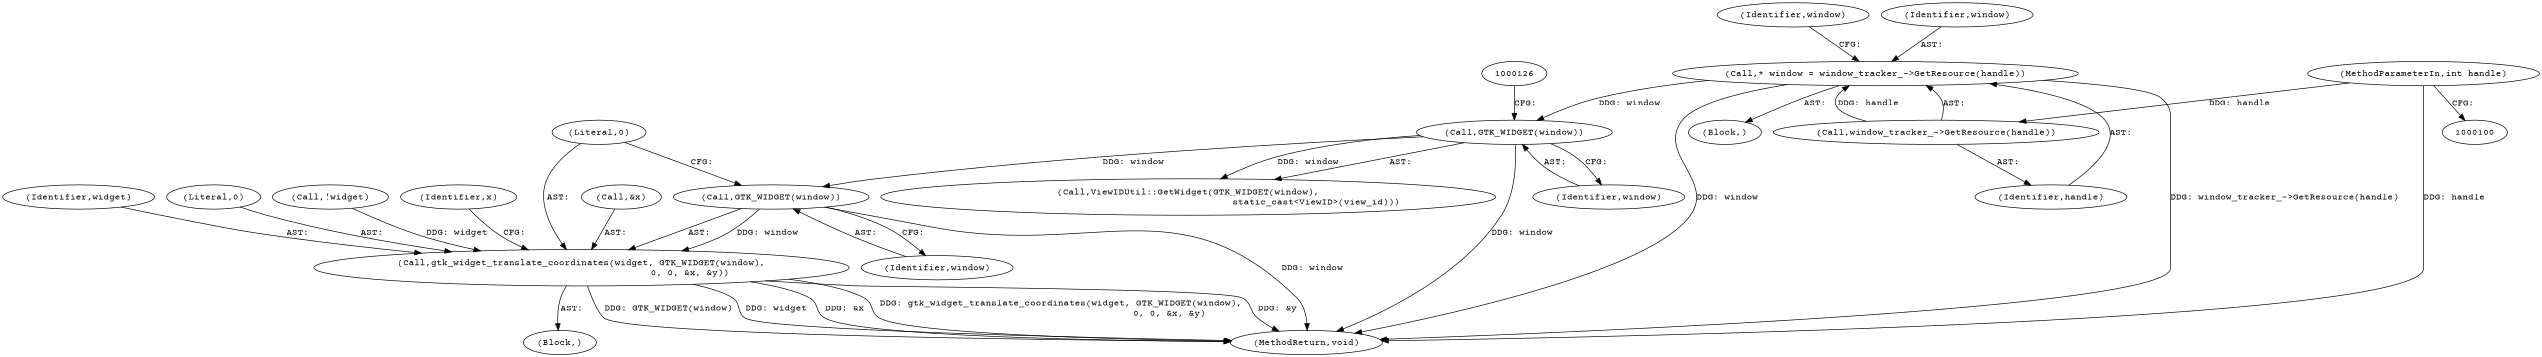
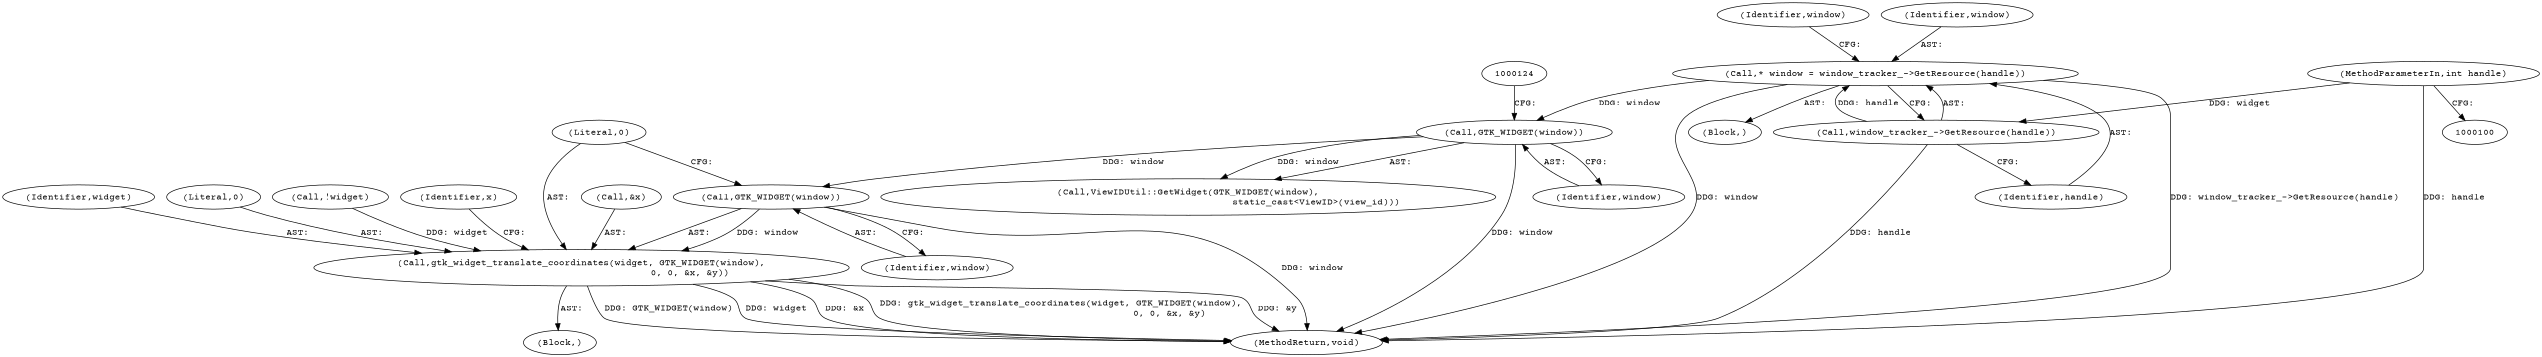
node "1000126": label "1000126" -> "1000124"
edge "(Call,* window = window_tracker_->GetResource(handle))" -> "(Call,window_tracker_->GetResource(handle))": added, label "CFG:"
edge "(MethodParameterIn,int handle)" -> "(Call,window_tracker_->GetResource(handle))": label "DDG: handle" -> "DDG: widget"
edge "(Call,window_tracker_->GetResource(handle))" -> "(Identifier,handle)": label "AST: " -> "CFG: "
edge "(Call,window_tracker_->GetResource(handle))" -> "(MethodReturn,void)": added, label "DDG: handle"
